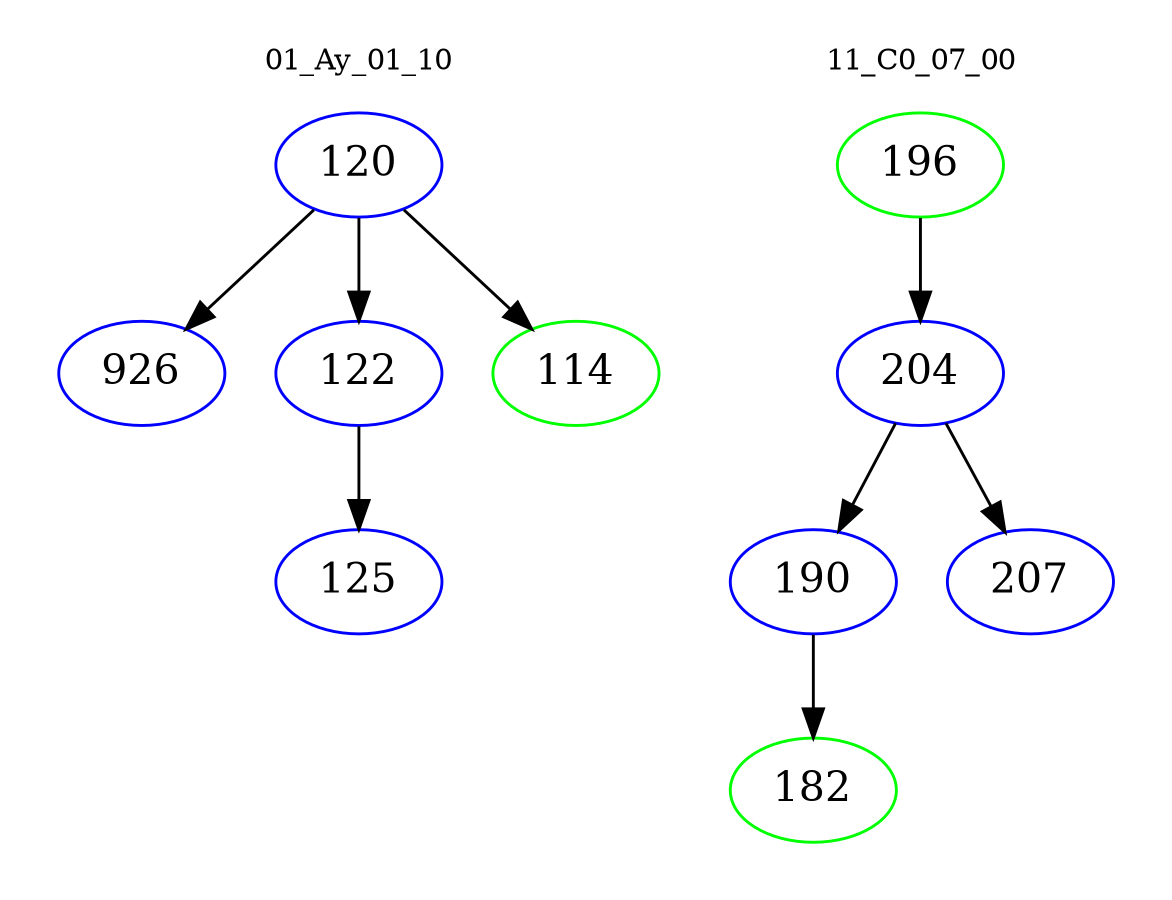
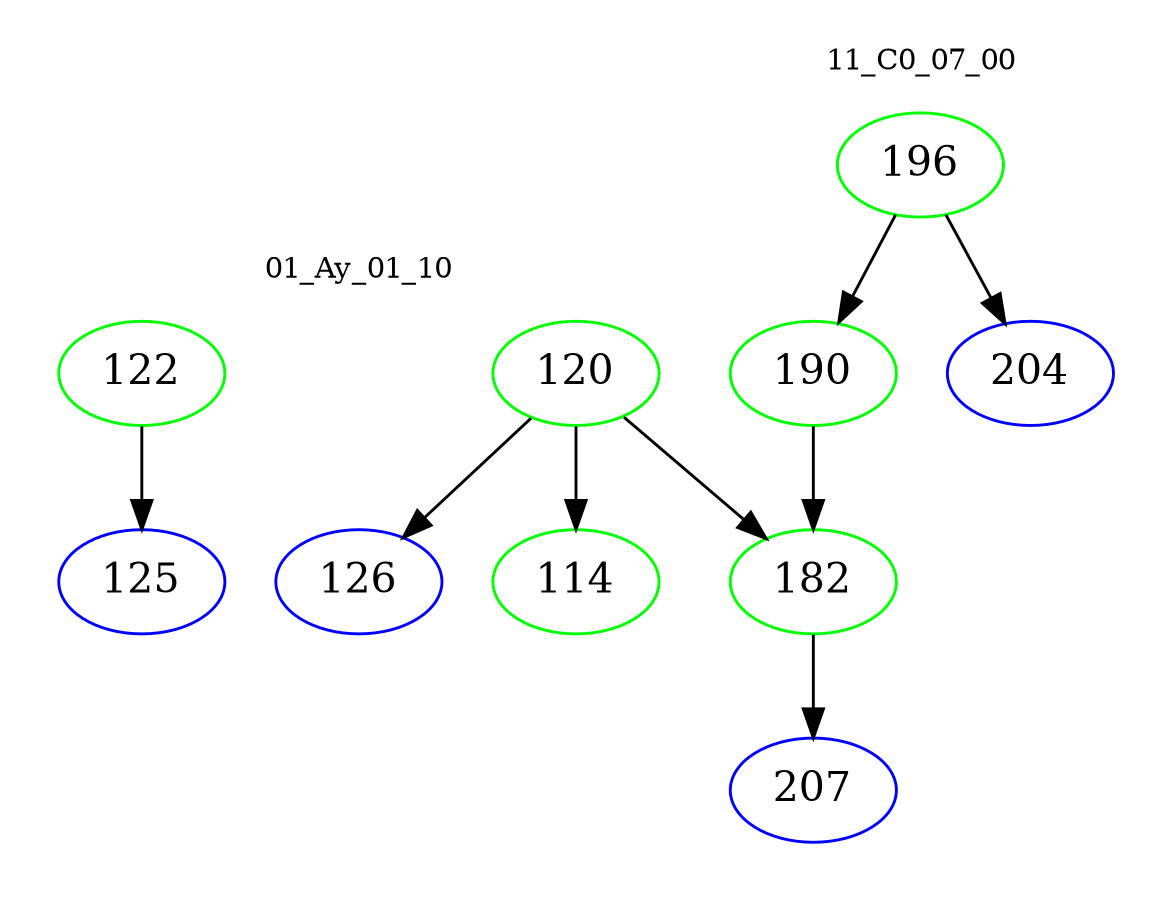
node "120": color blue -> green
edge "120" -> "122": now "120" -> "182"
node "926": label "926" -> "126"
node "122": color blue -> green
edge "204" -> "190": now "196" -> "190"
edge "204" -> "207": now "182" -> "207"
node "190": color blue -> green
